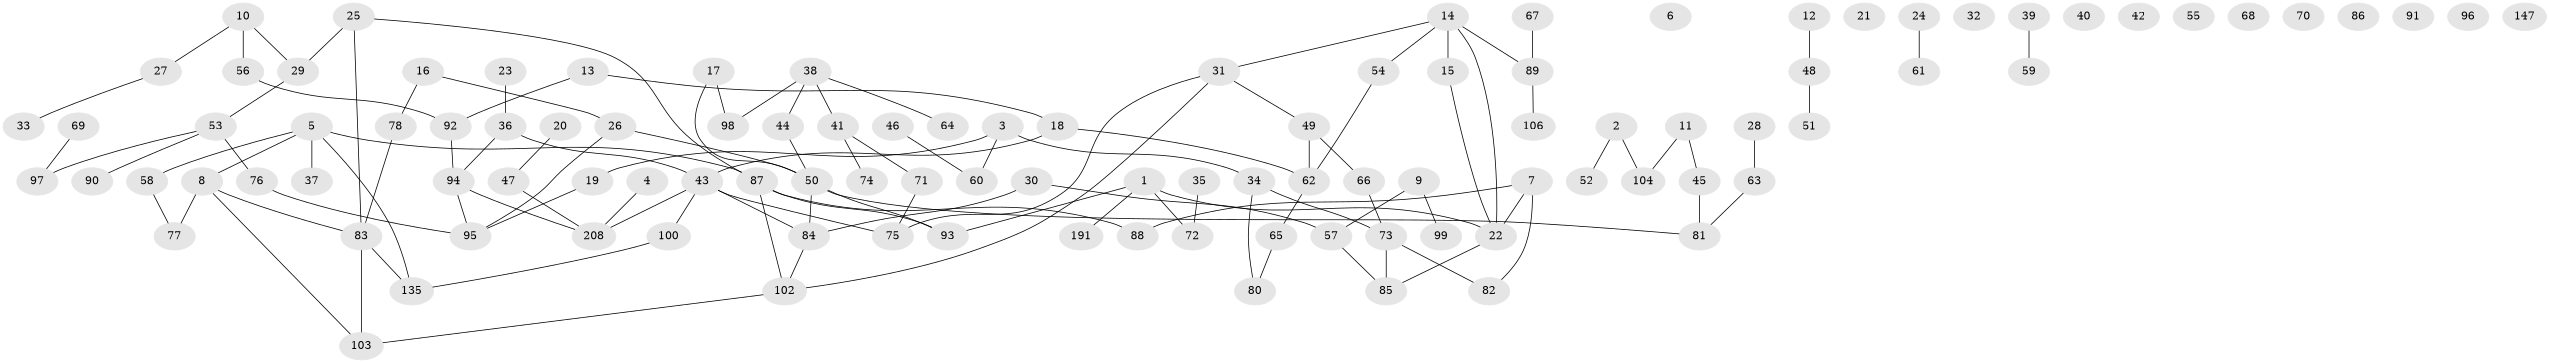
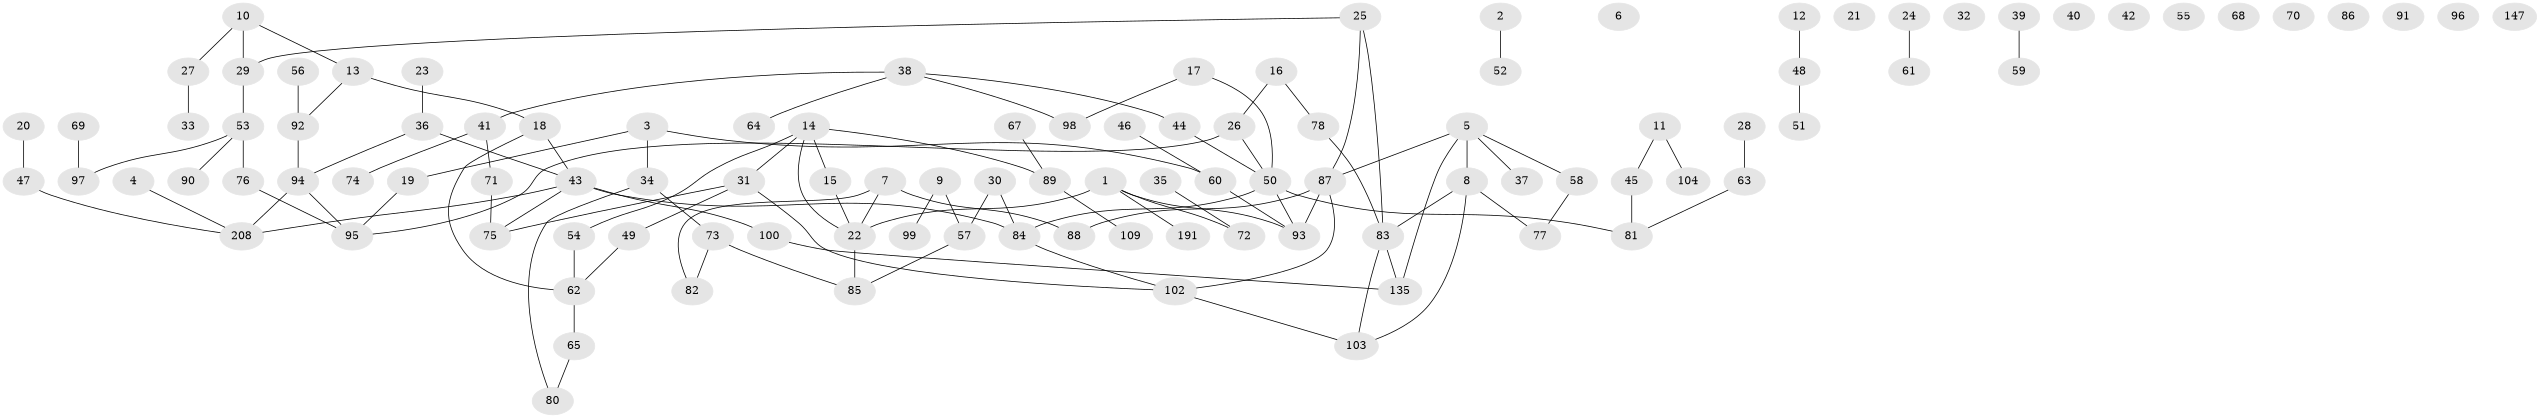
edge "10" -- "56": now "10" -- "13"
node "106": label "106" -> "109"
edge "2" -- "104": removed
node "66": removed
edge "60" -- "93": added
